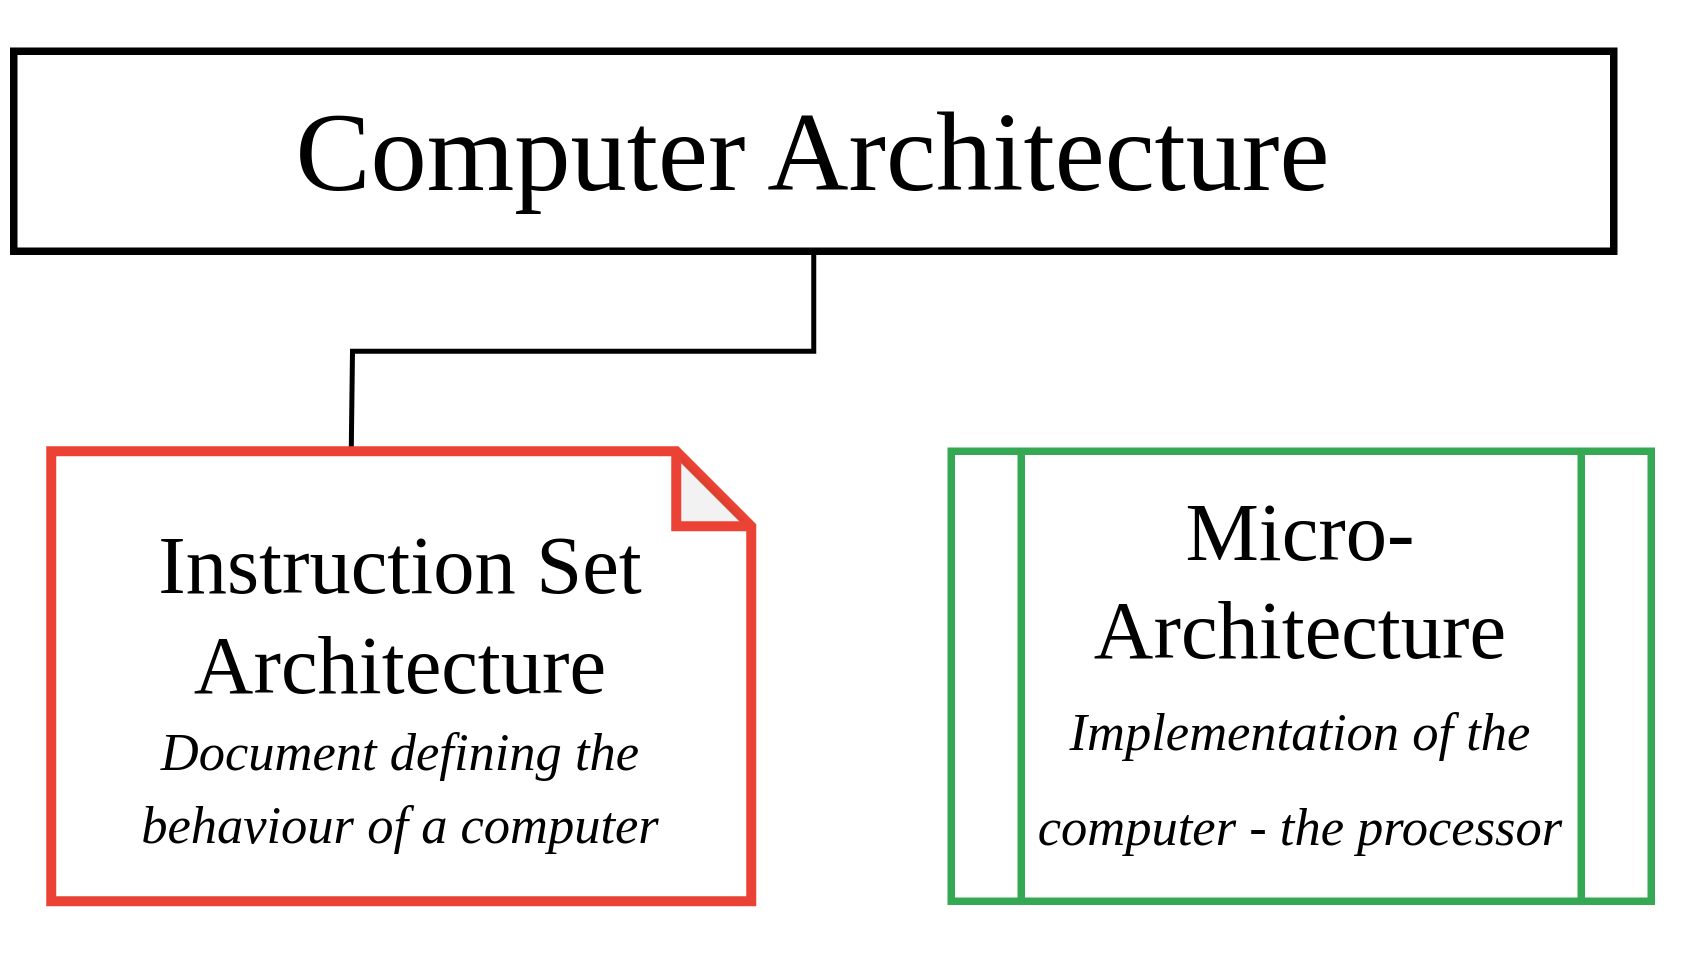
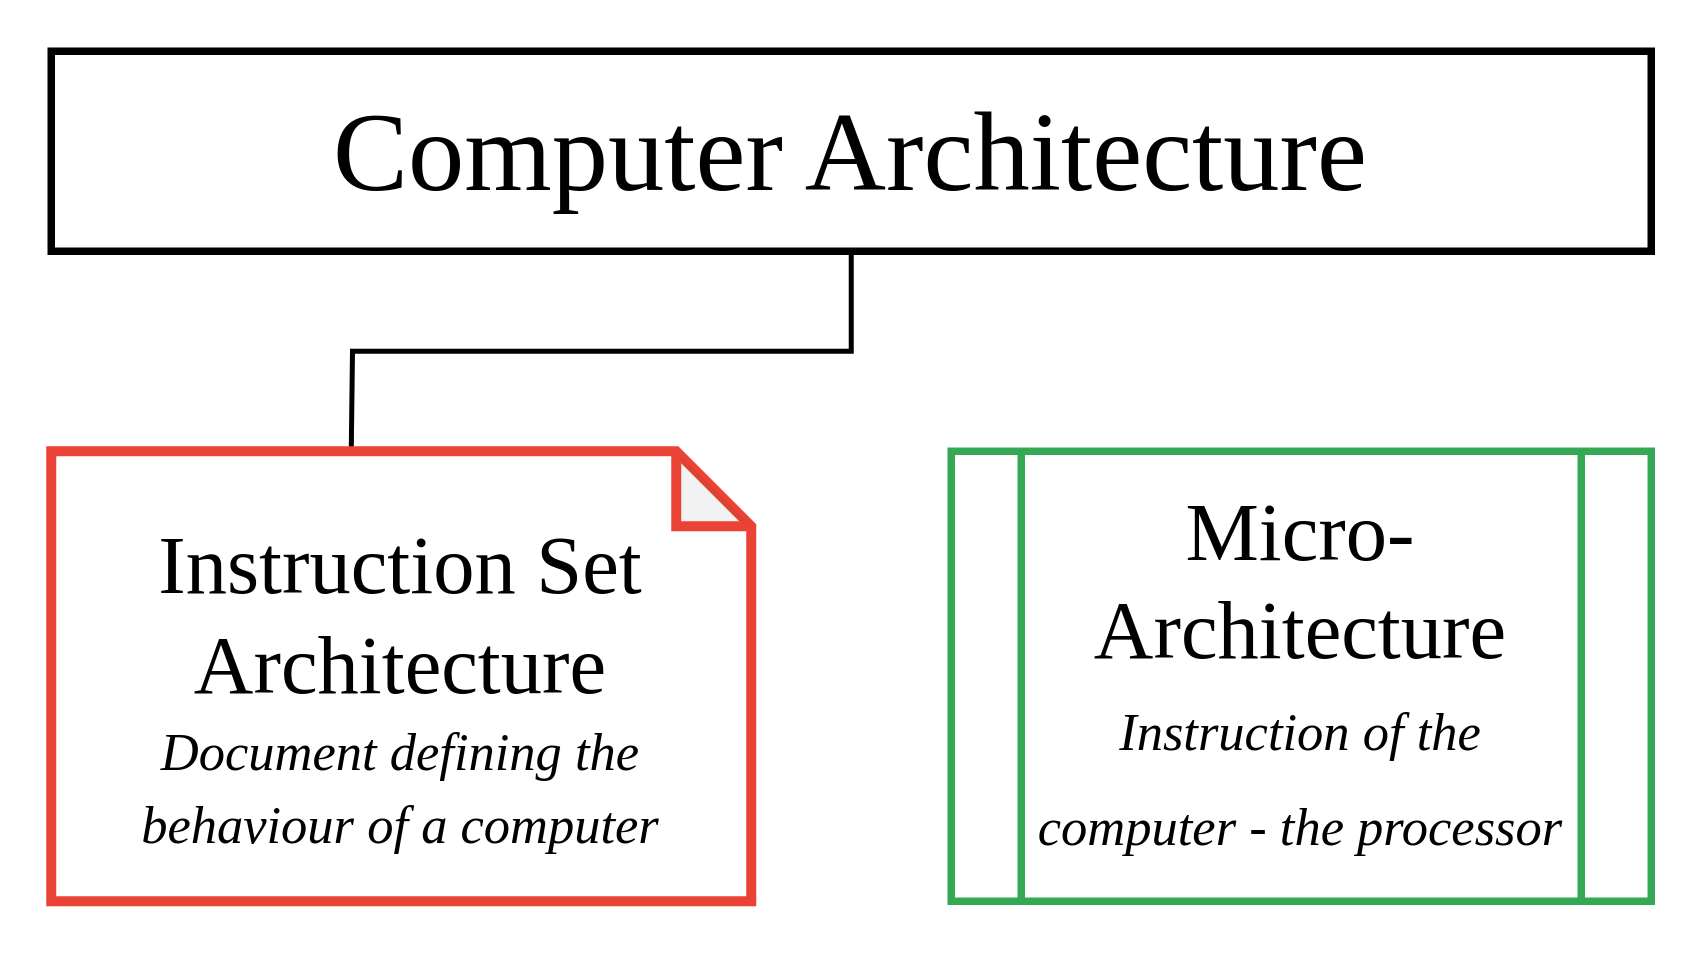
node "Computer Architecture": moved (814, 151) -> (851, 151)
node "Micro- Architecture Implementation of the computer - the processor": label "Micro- Architecture Implementation of the computer - the processor" -> "Micro- Architecture Instruction of the computer - the processor"
